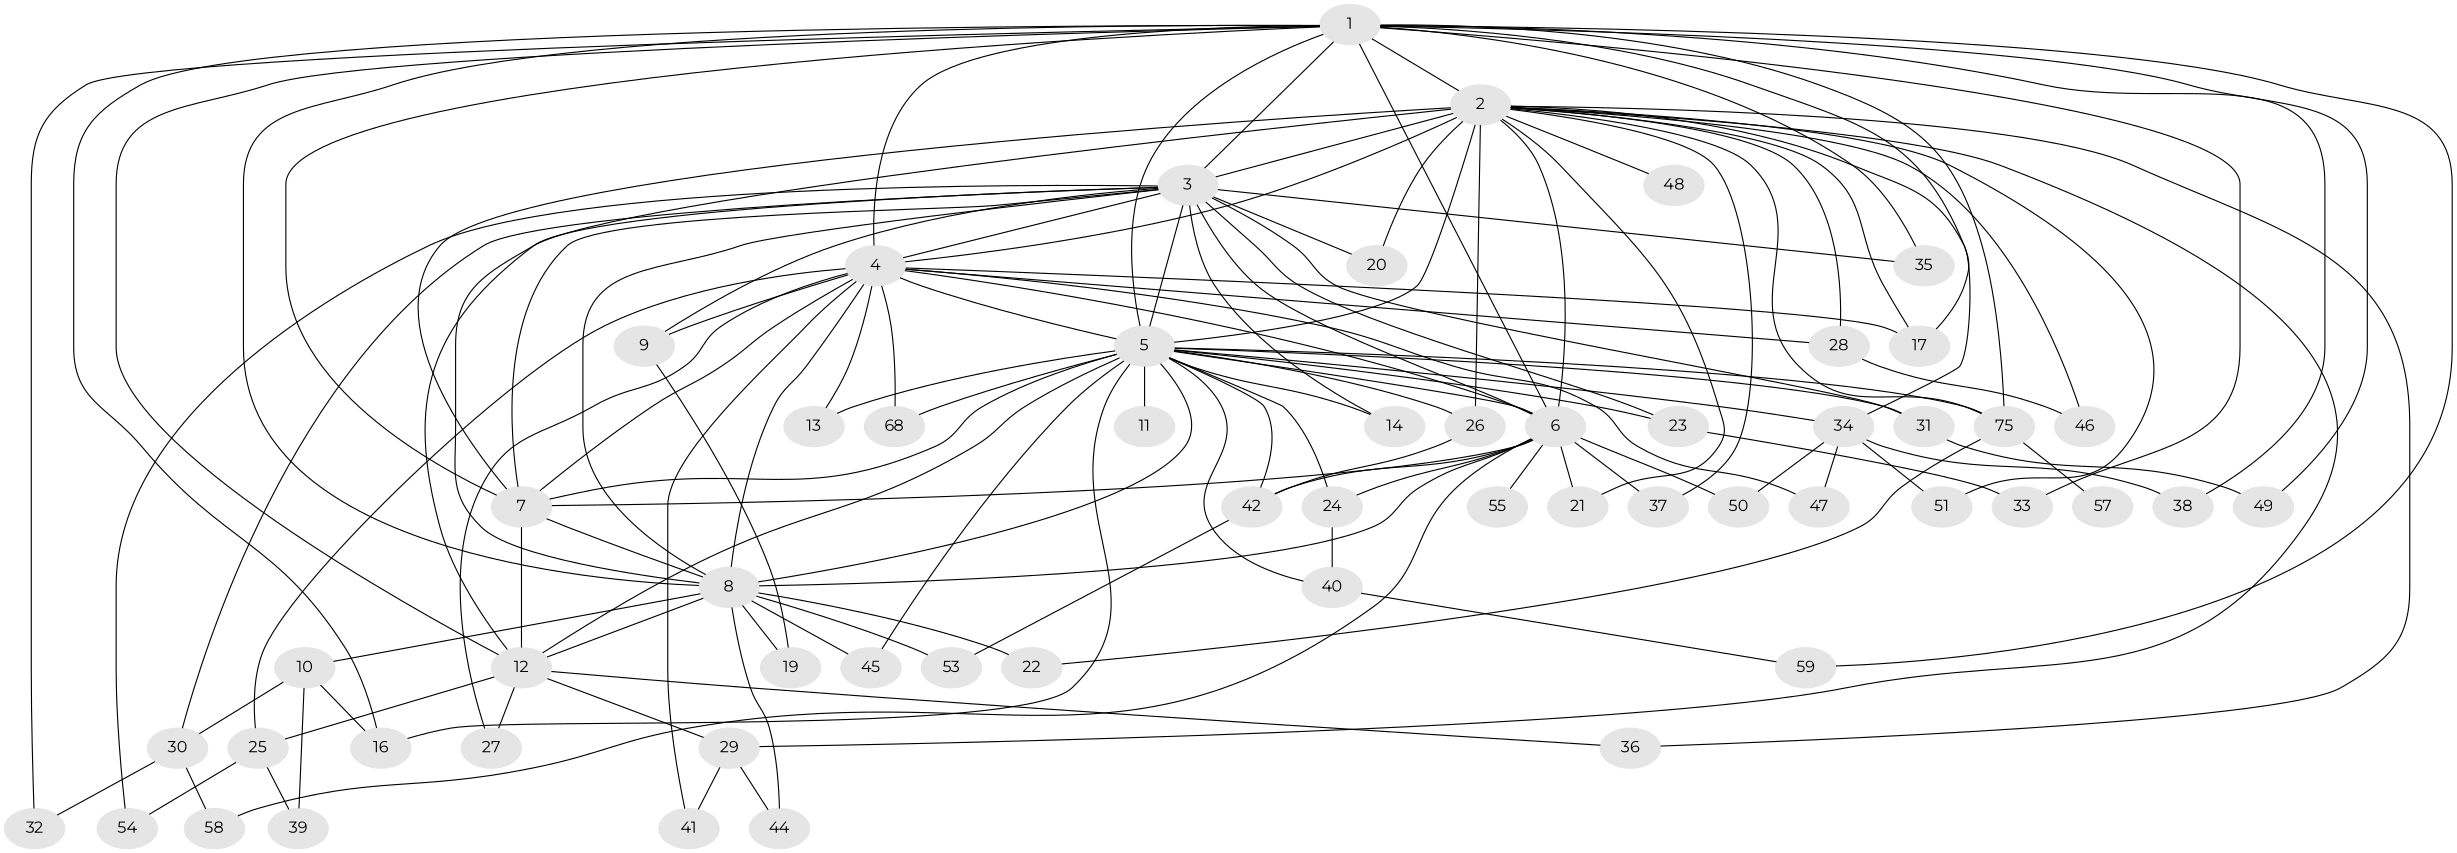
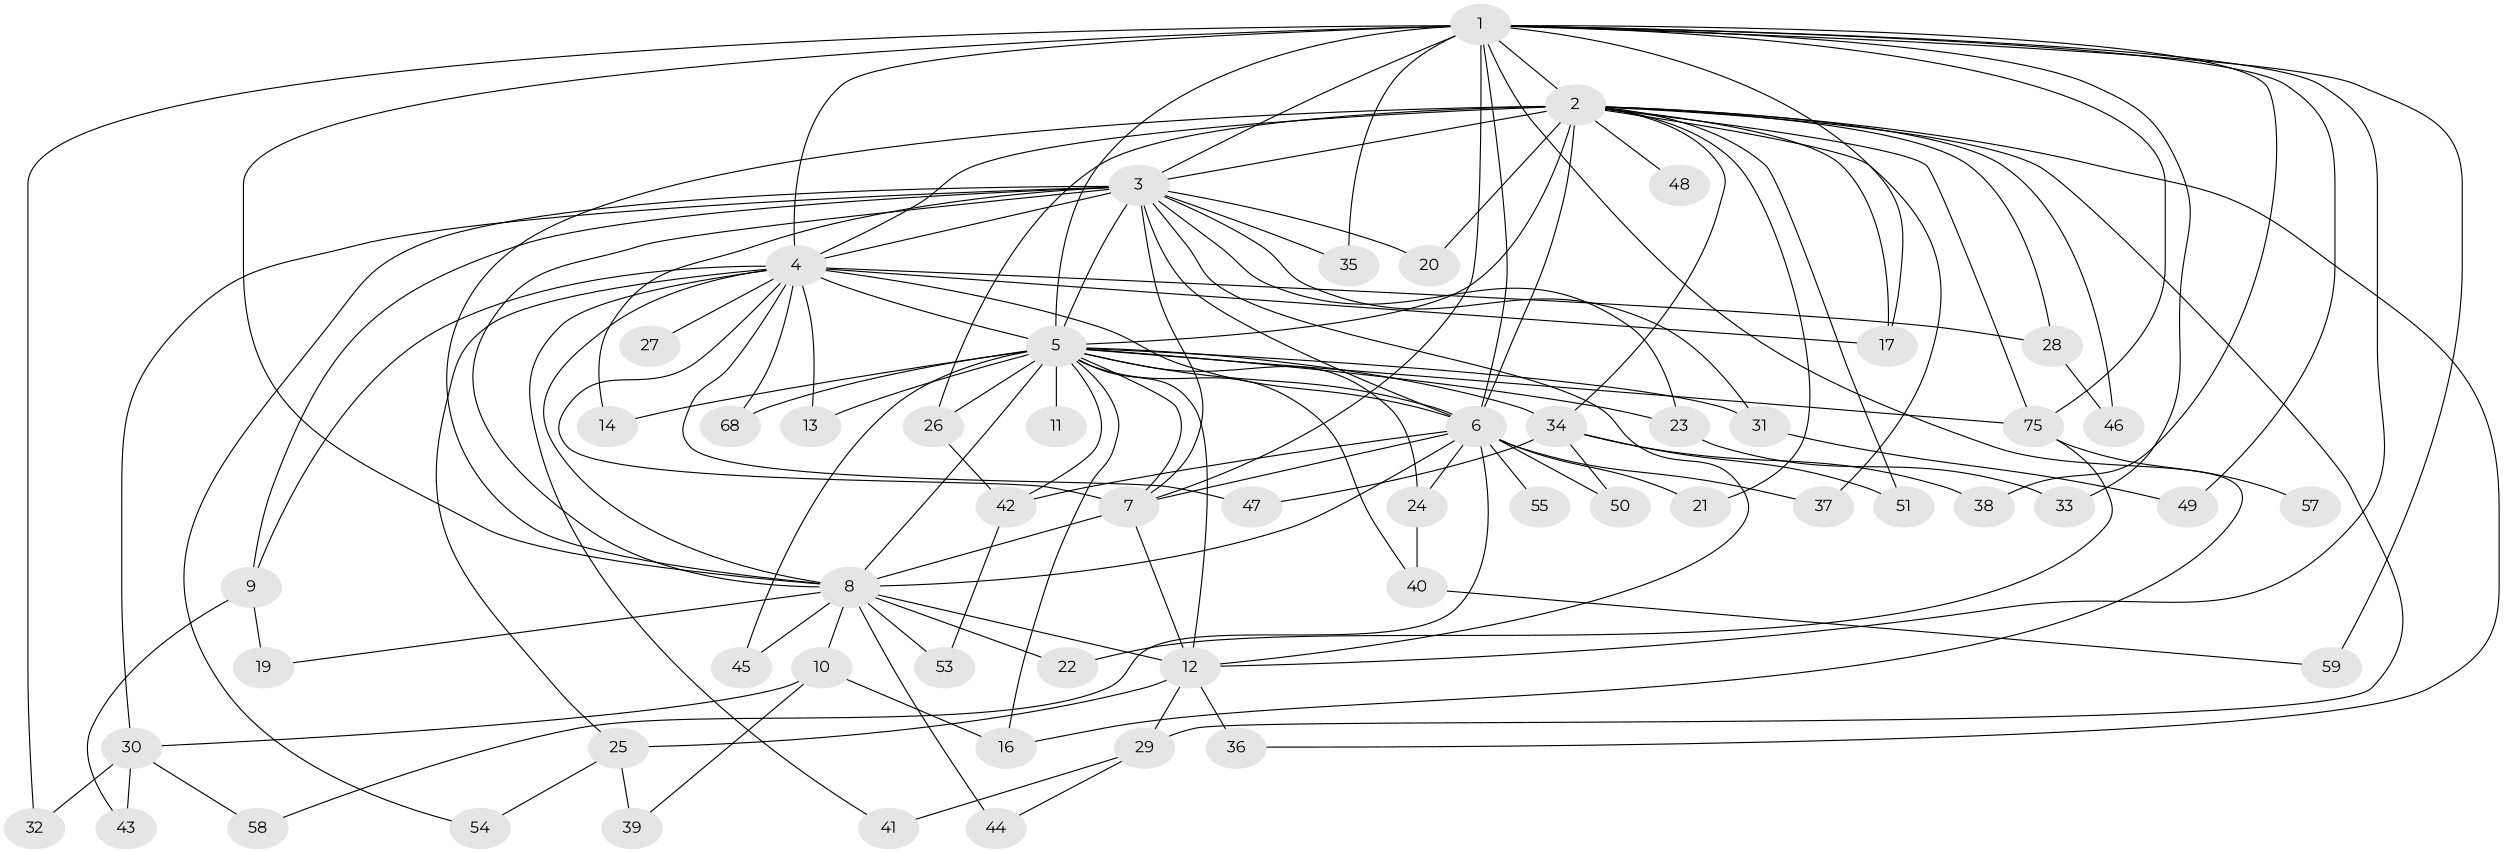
edge "2" -- "7": removed
edge "12" -- "27": removed
node "43": added
